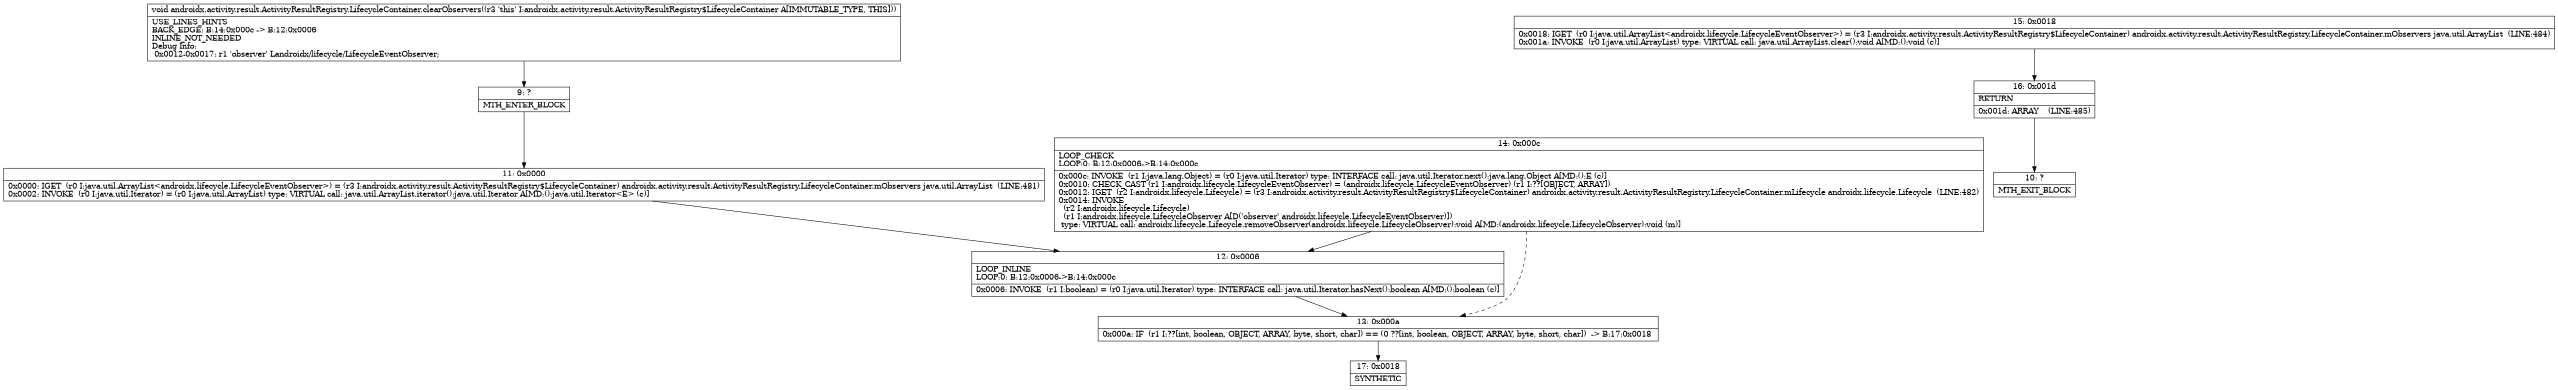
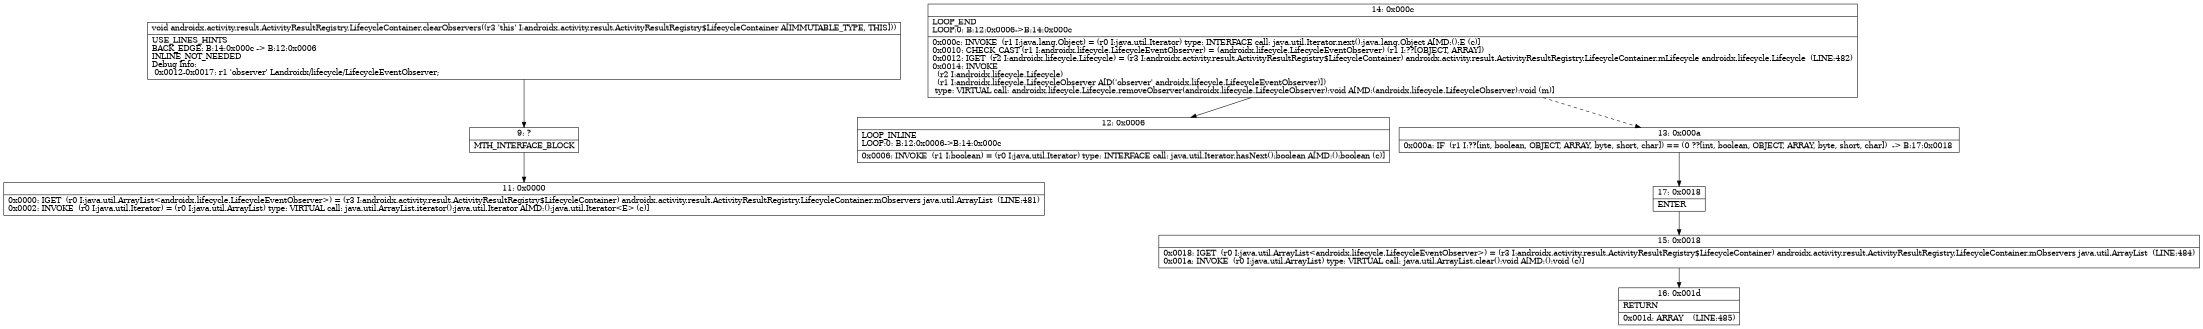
node "9: ?": text "MTH_ENTER_BLOCK" -> "MTH_INTERFACE_BLOCK"
node "14: 0x000c": text "LOOP_CHECK" -> "LOOP_END"
node "10: ?": removed
edge "17: 0x0018" -> "15: 0x0018": added
edge "11: 0x0000" -> "12: 0x0006": removed
edge "12: 0x0006" -> "13: 0x000a": removed
node "17: 0x0018": text "SYNTHETIC" -> "ENTER"
